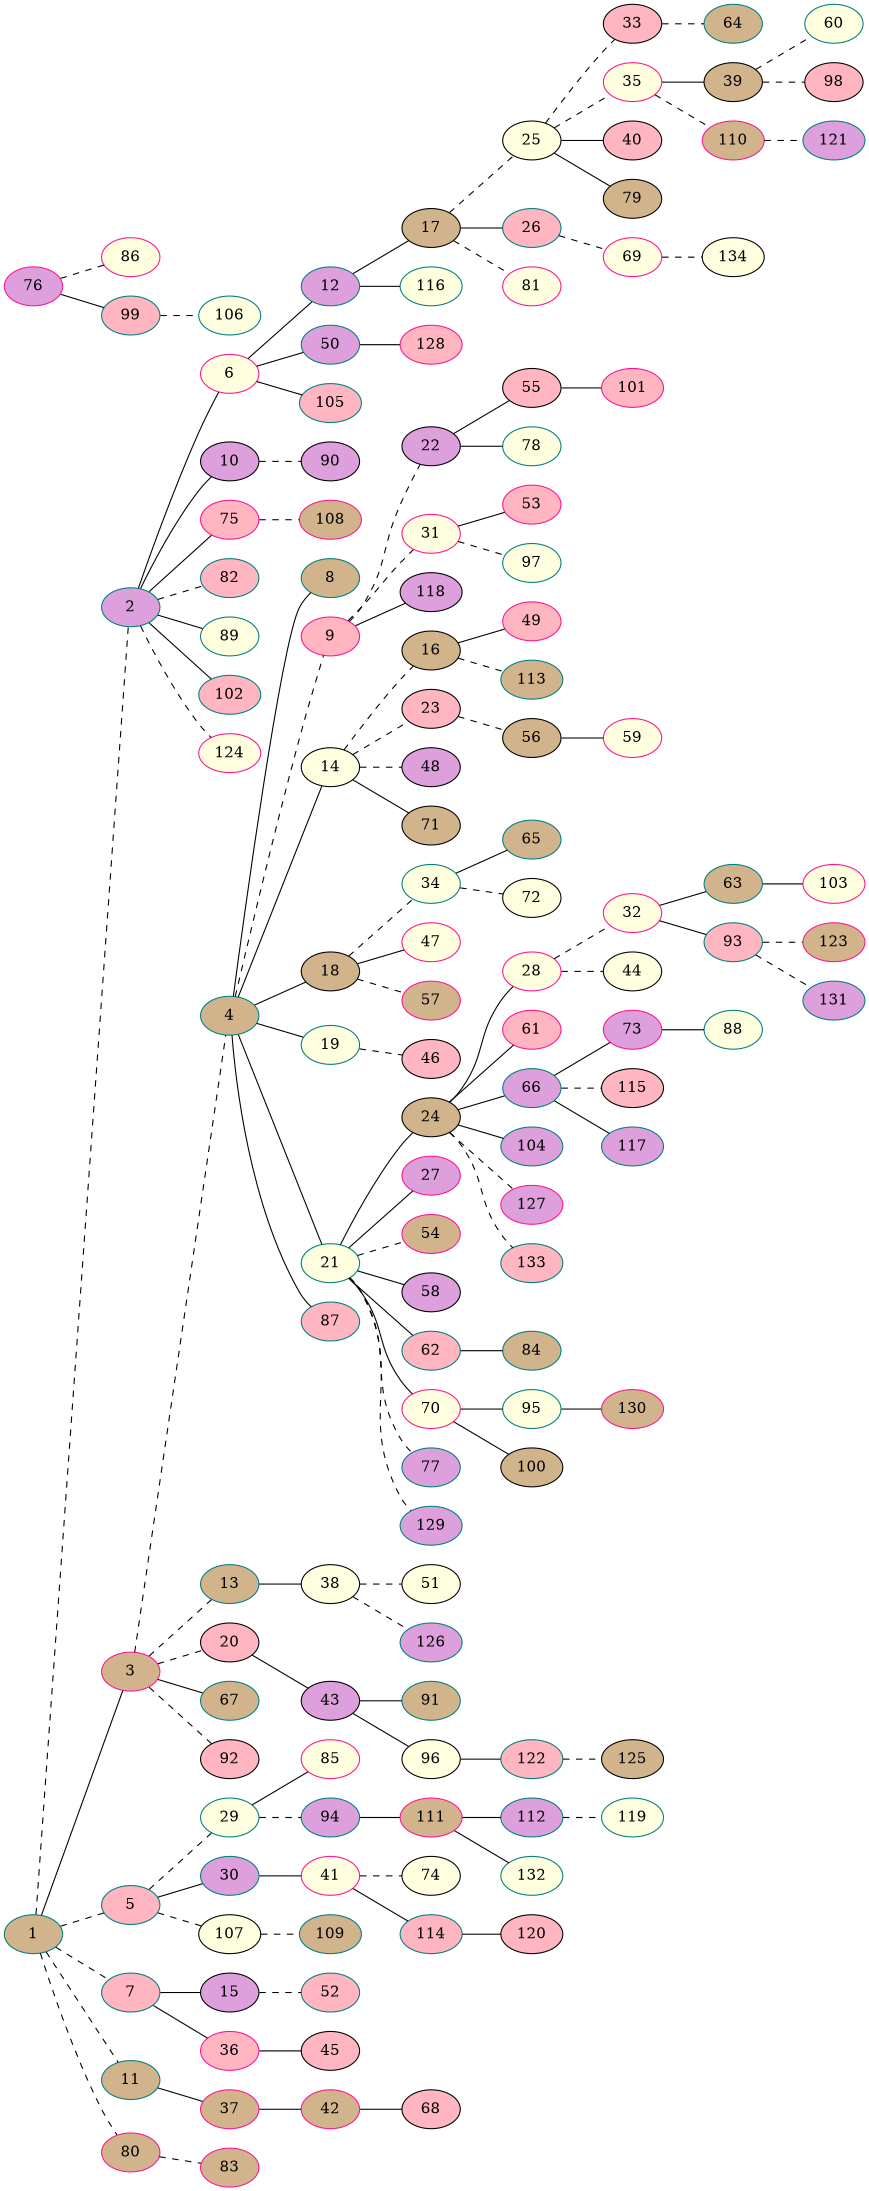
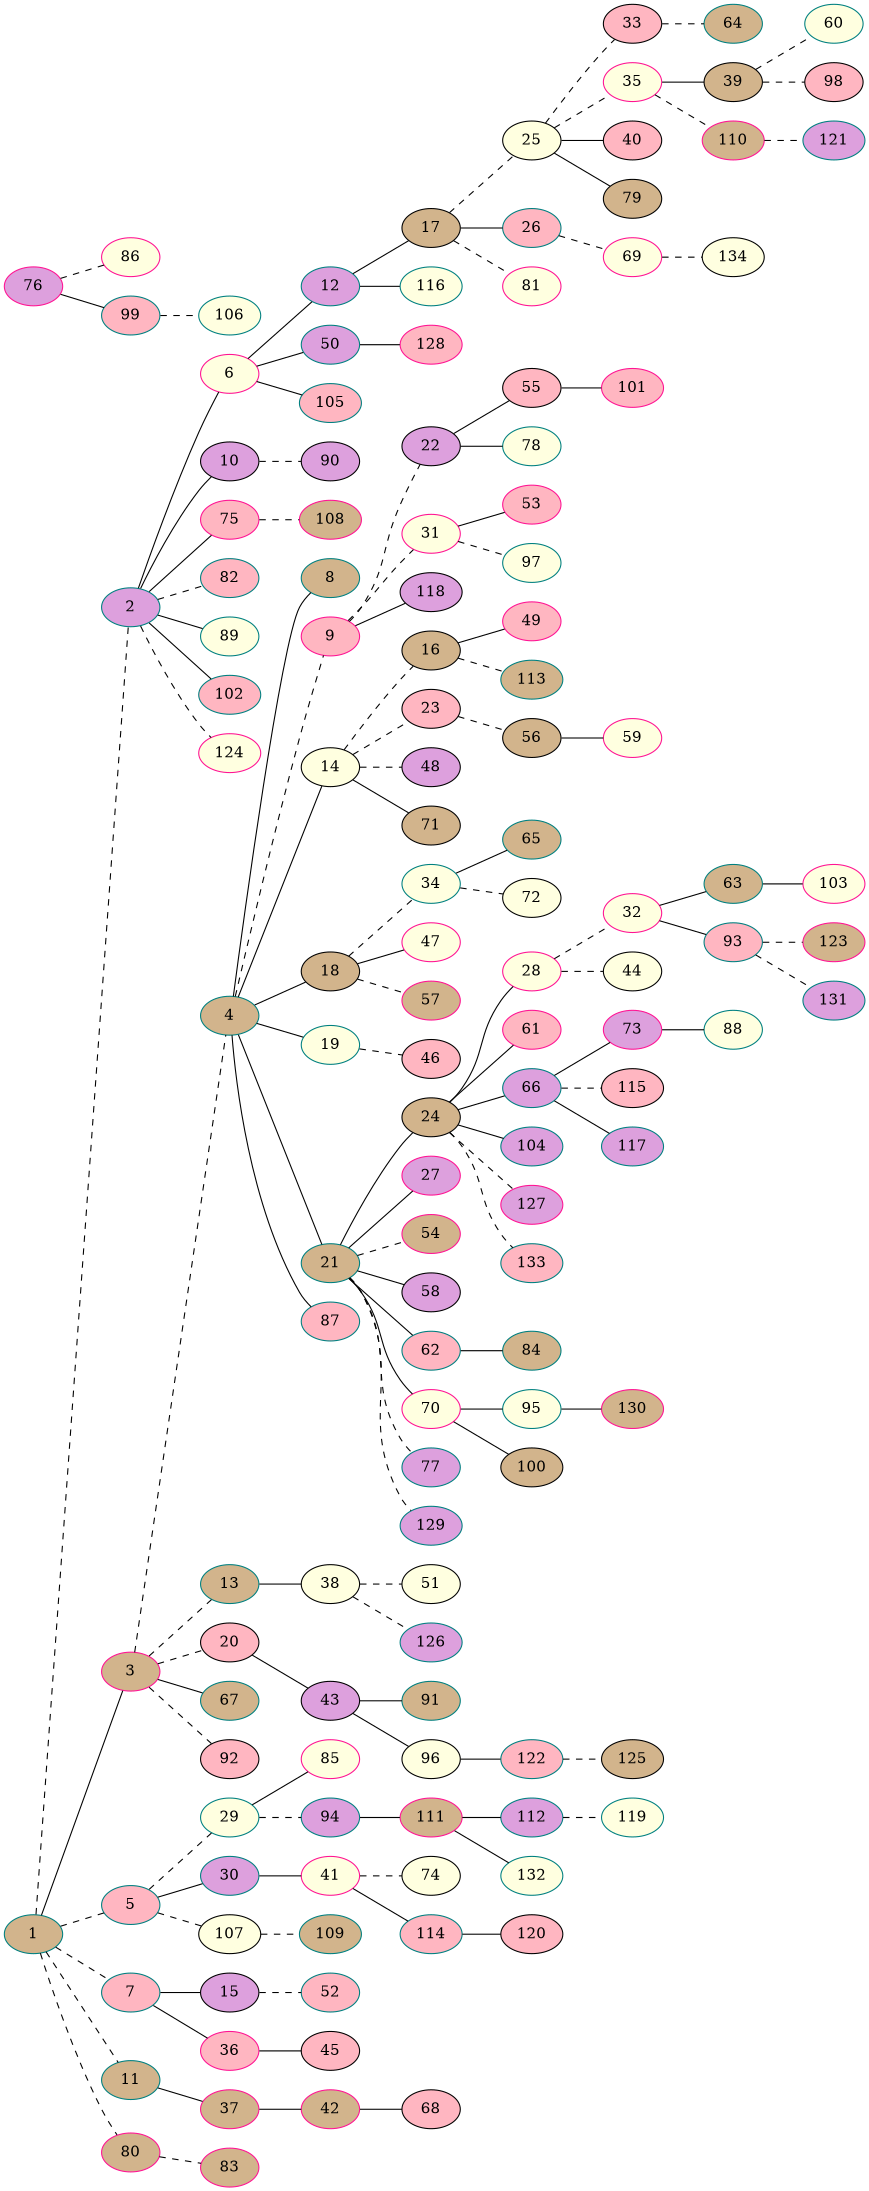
node "21": fillcolor lightyellow -> tan
